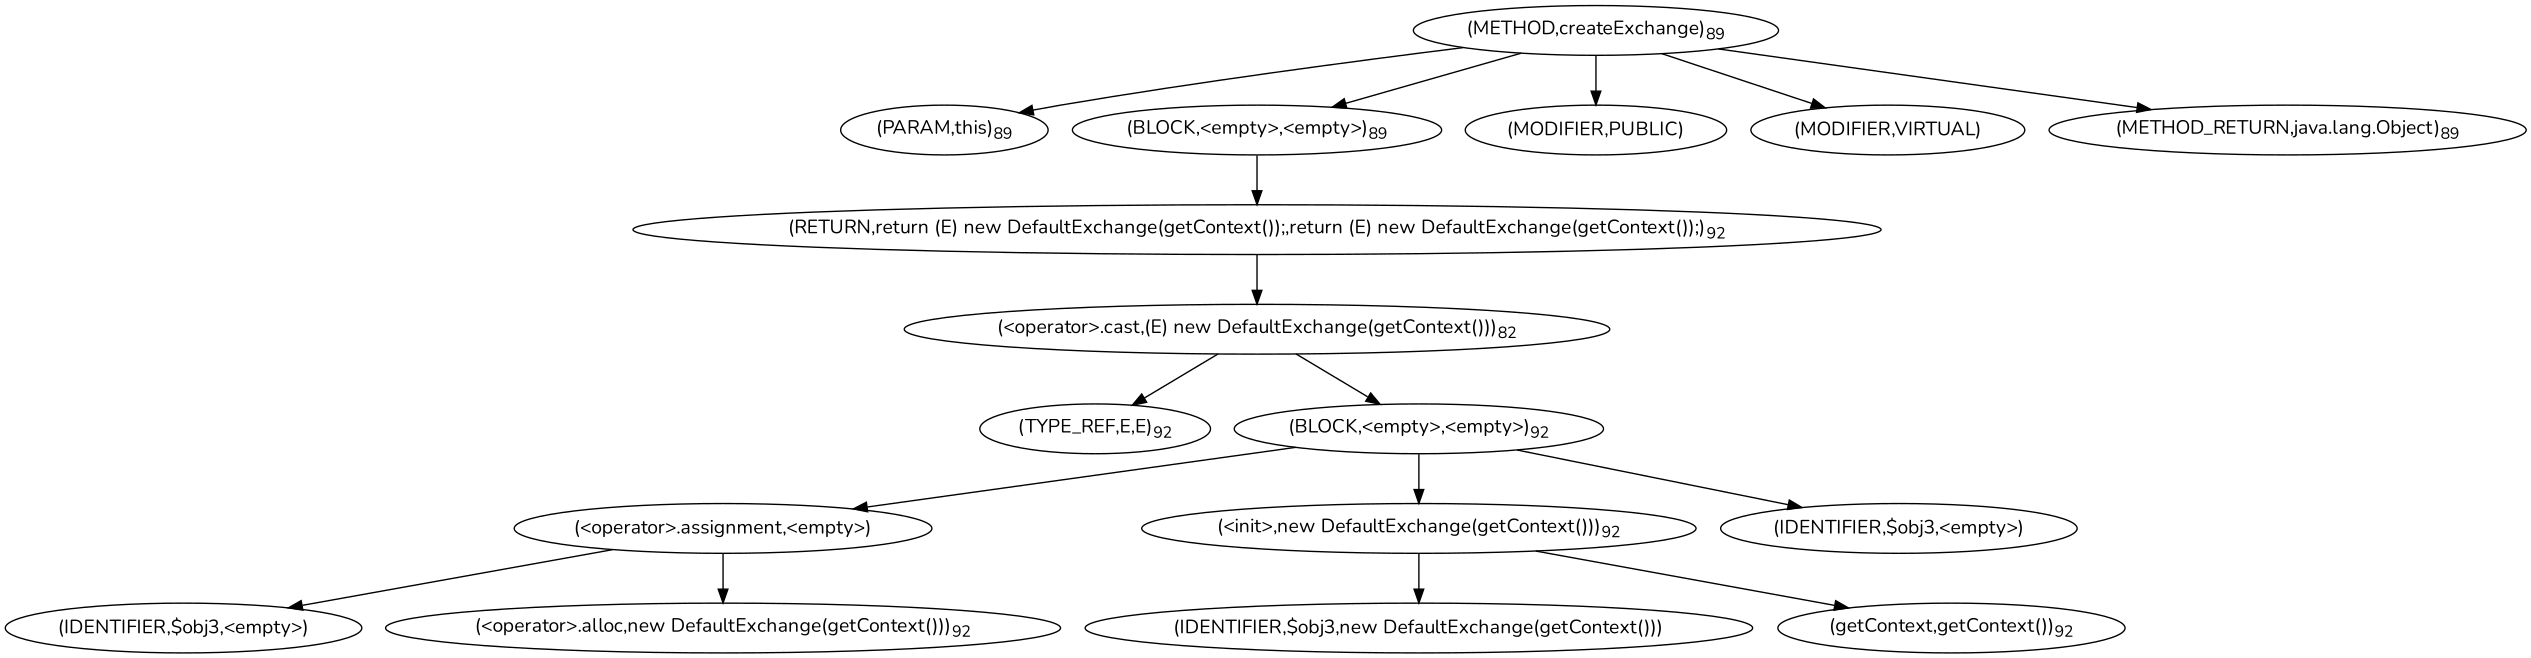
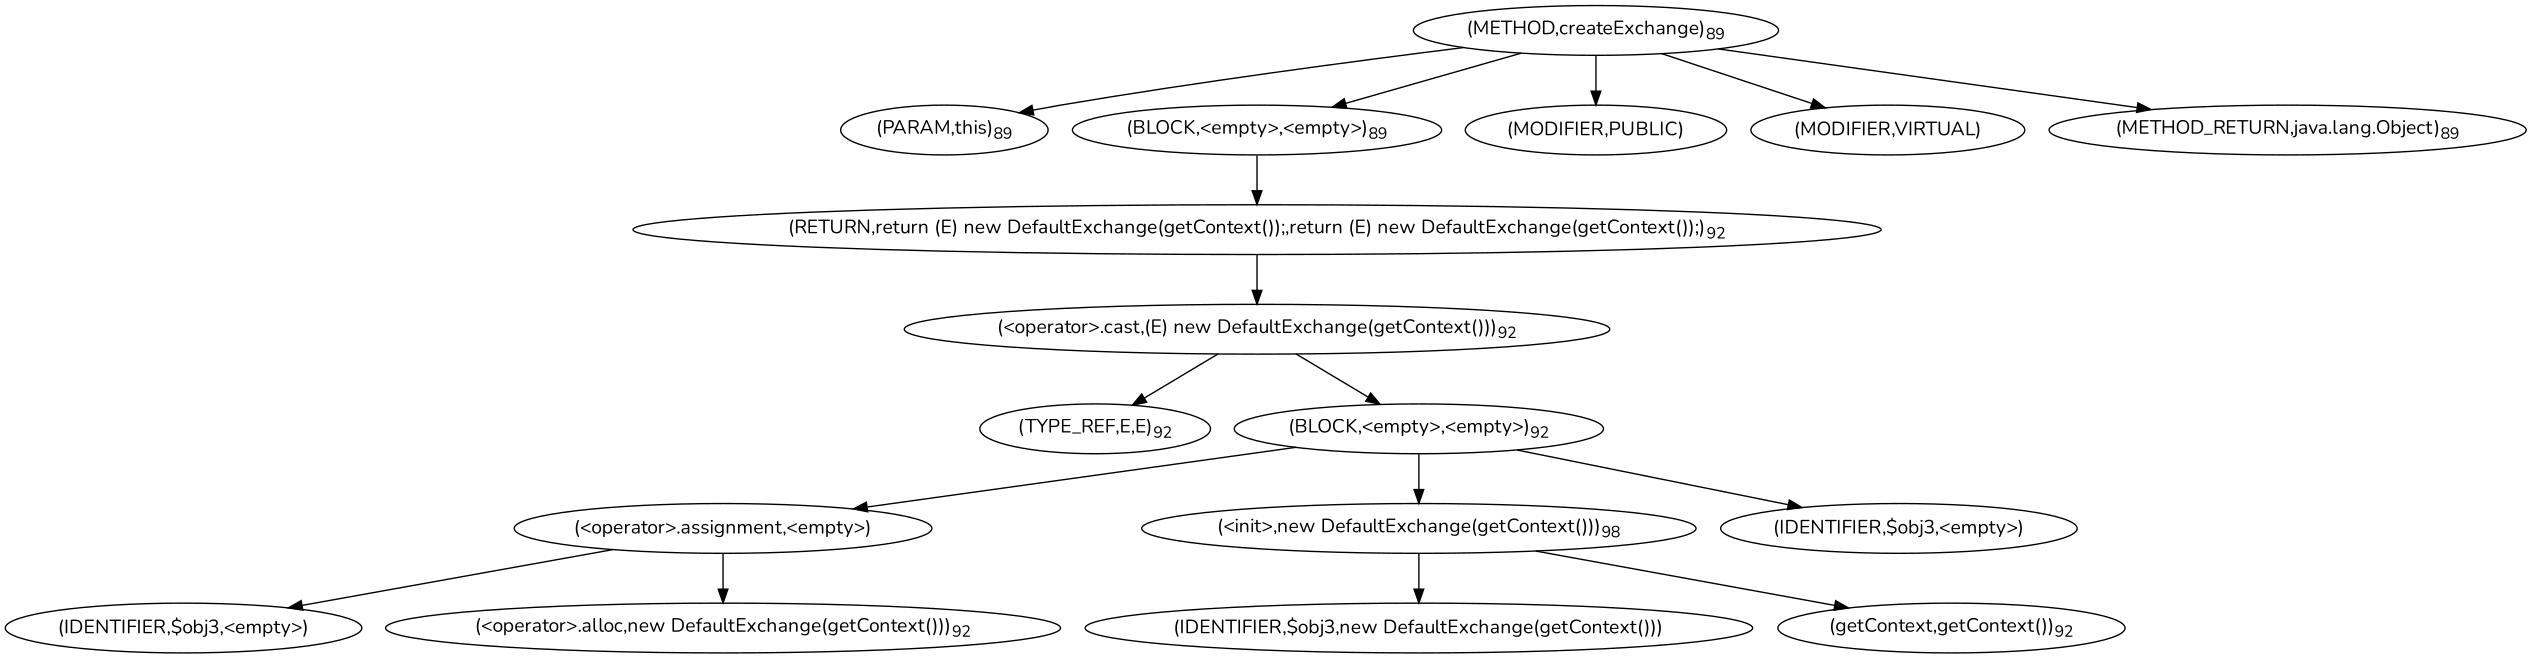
node "(<operator>.cast,(E) new DefaultExchange(getContext()))": text "82" -> "92"
node "(<init>,new DefaultExchange(getContext()))": text "92" -> "98"
